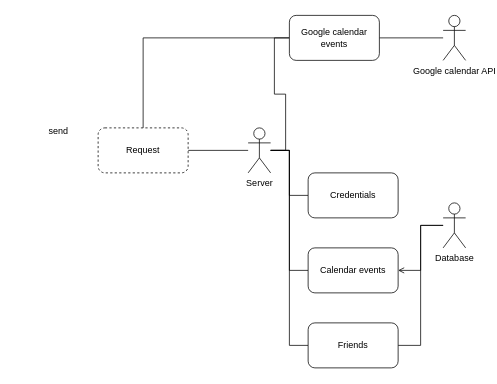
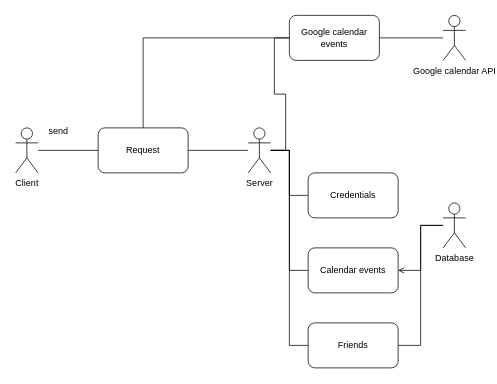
node "Client": added
edge "Client" -- "Request": added
node "Request": style dashed -> solid
